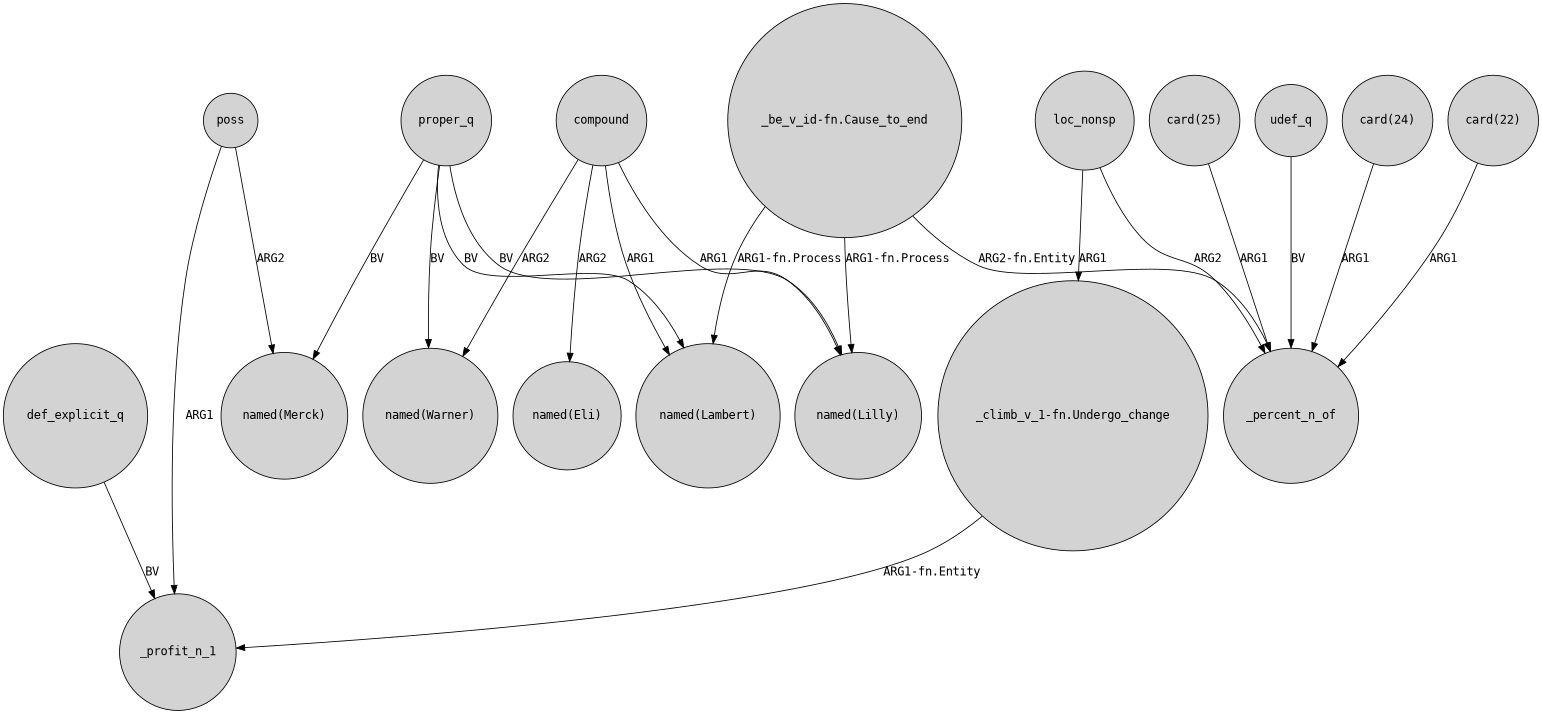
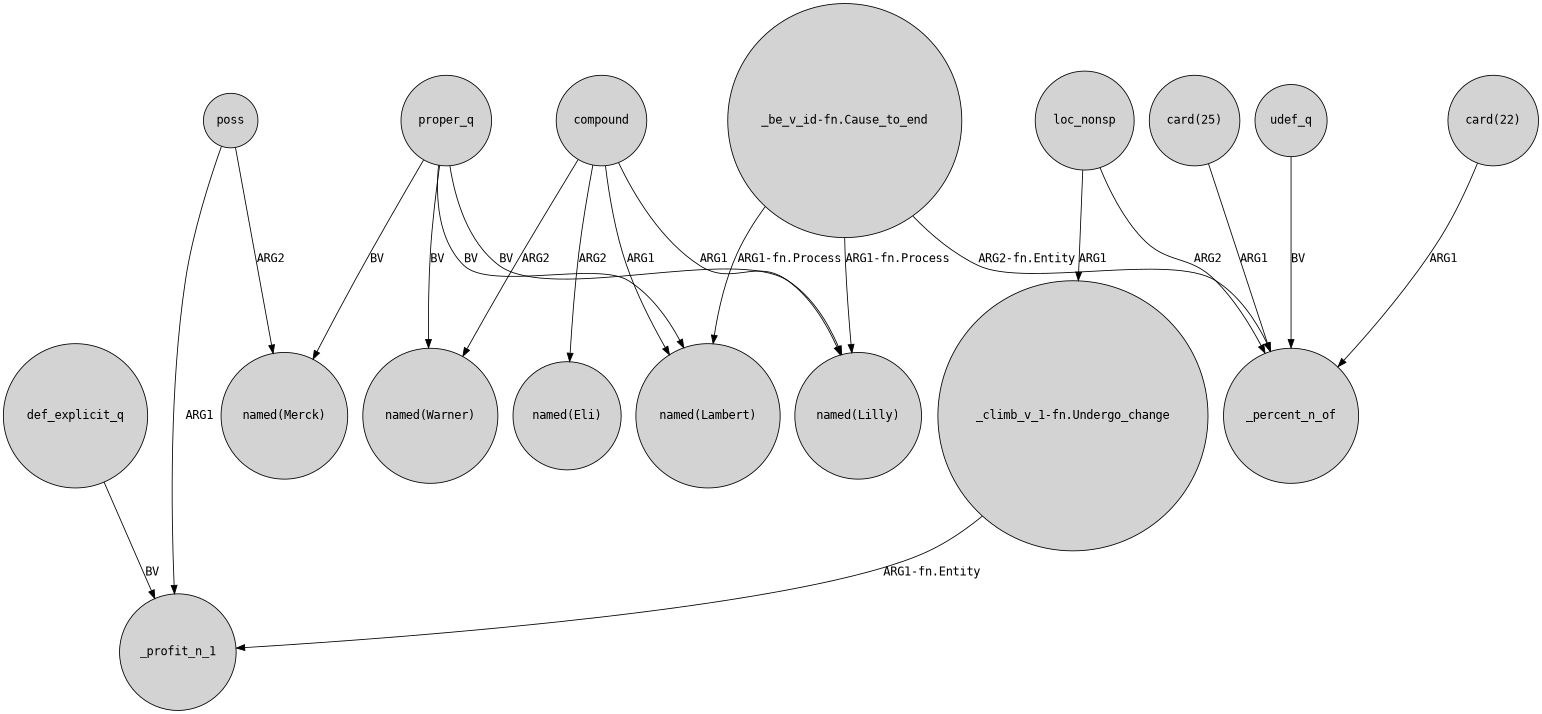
node "card(24)": removed
